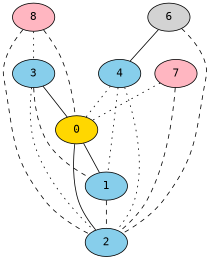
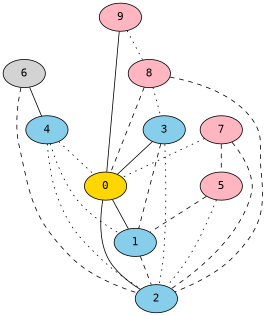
node "9": added
node "5": added
